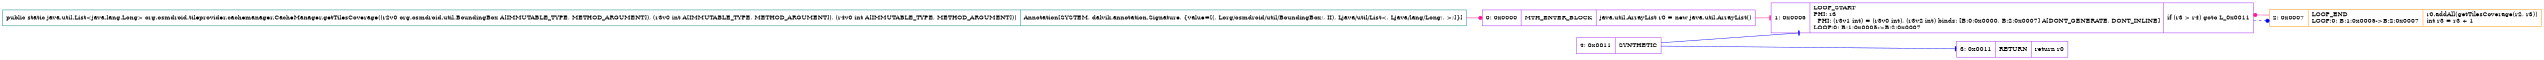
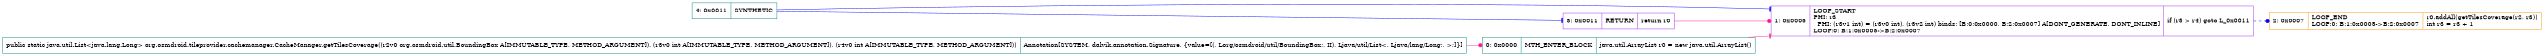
edge "2: 0x0007" -> "1: 0x0005": now "3: 0x0011" -> "1: 0x0005"
node "0: 0x0000": color purple -> teal
node "4: 0x0011": color purple -> teal
